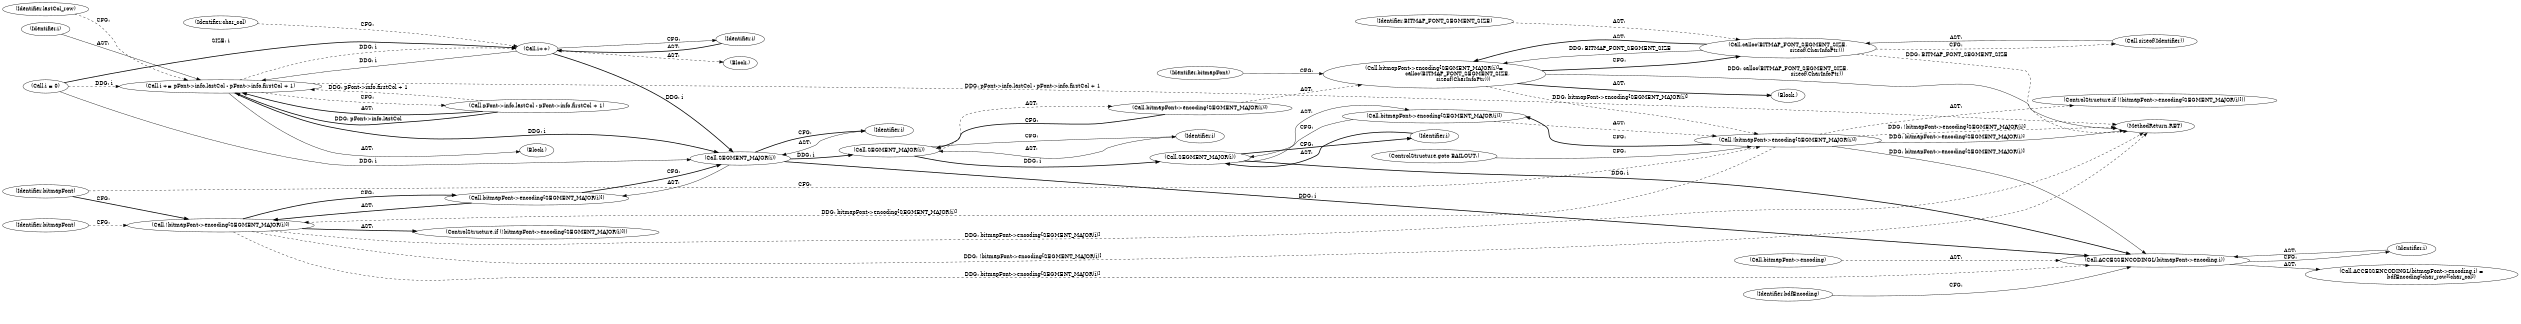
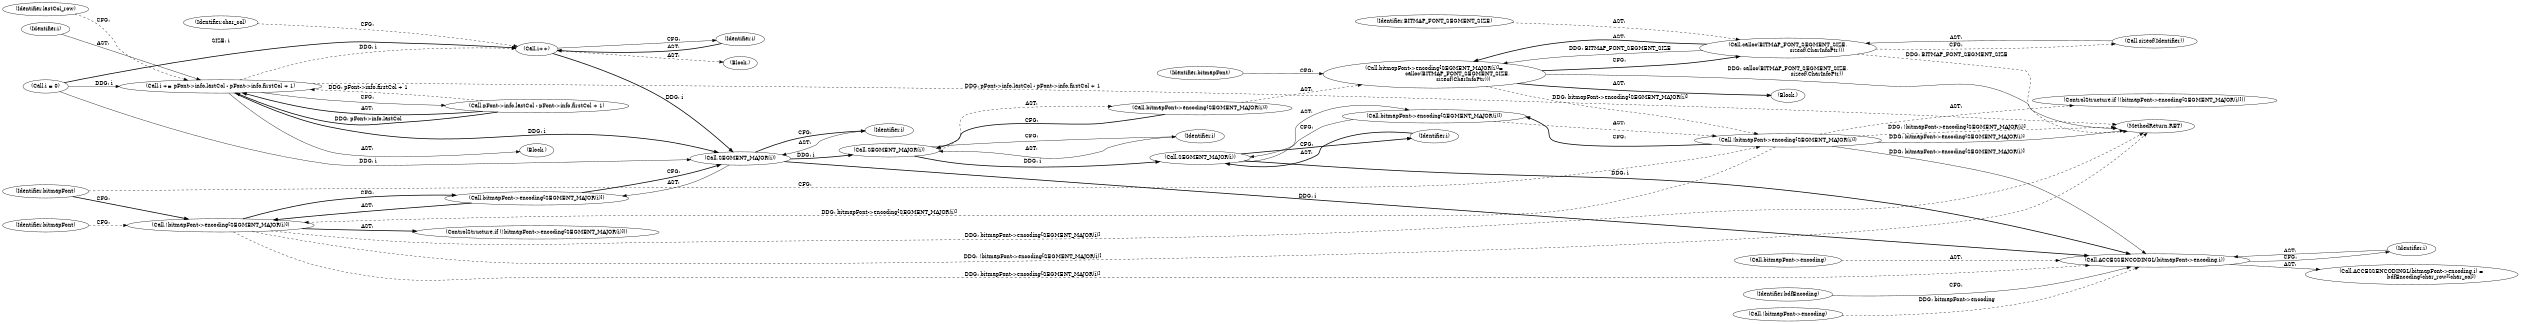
edge "(Call,i++)" -> "(Call,i += pFont->info.lastCol - pFont->info.firstCol + 1)": removed, label "DDG: i"
edge "(Call,i = 0)" -> "(Call,i += pFont->info.lastCol - pFont->info.firstCol + 1)": style dashed -> solid
edge "(Call,i += pFont->info.lastCol - pFont->info.firstCol + 1)" -> "(Call,pFont->info.lastCol - pFont->info.firstCol + 1)": style dashed -> solid
node "(ControlStructure,goto BAILOUT;)": removed
node "(Call,!bitmapFont->encoding)": added
